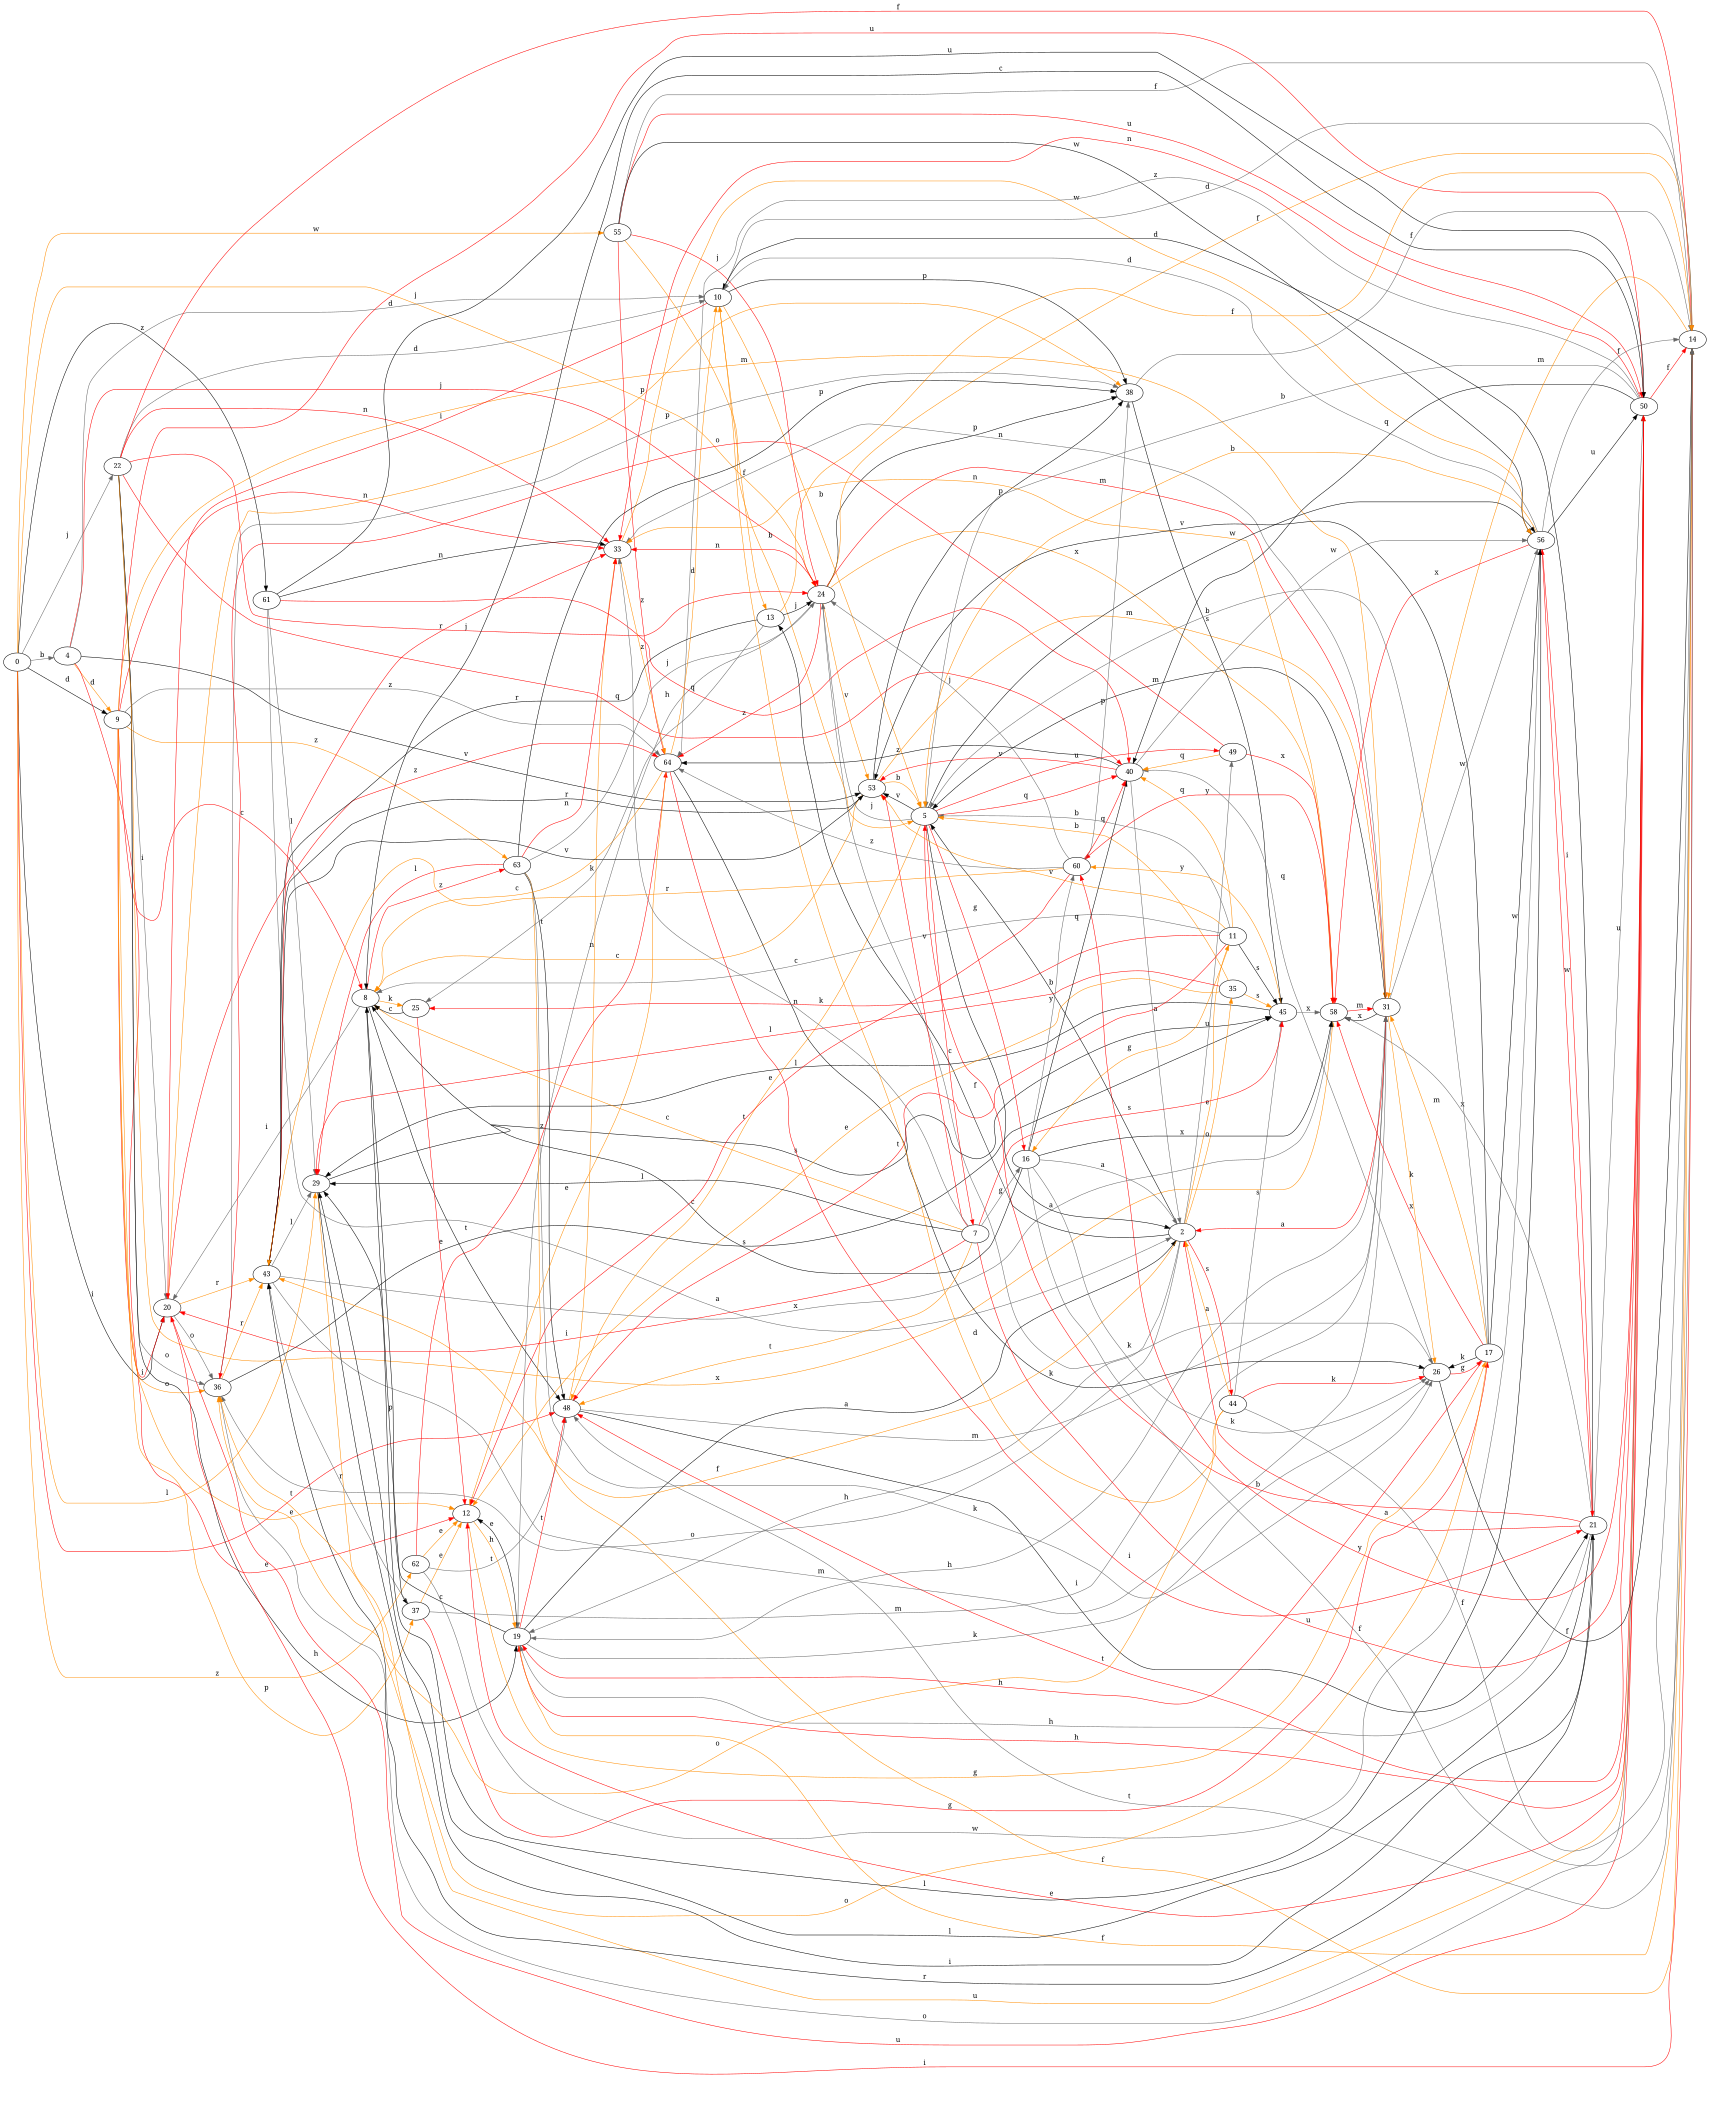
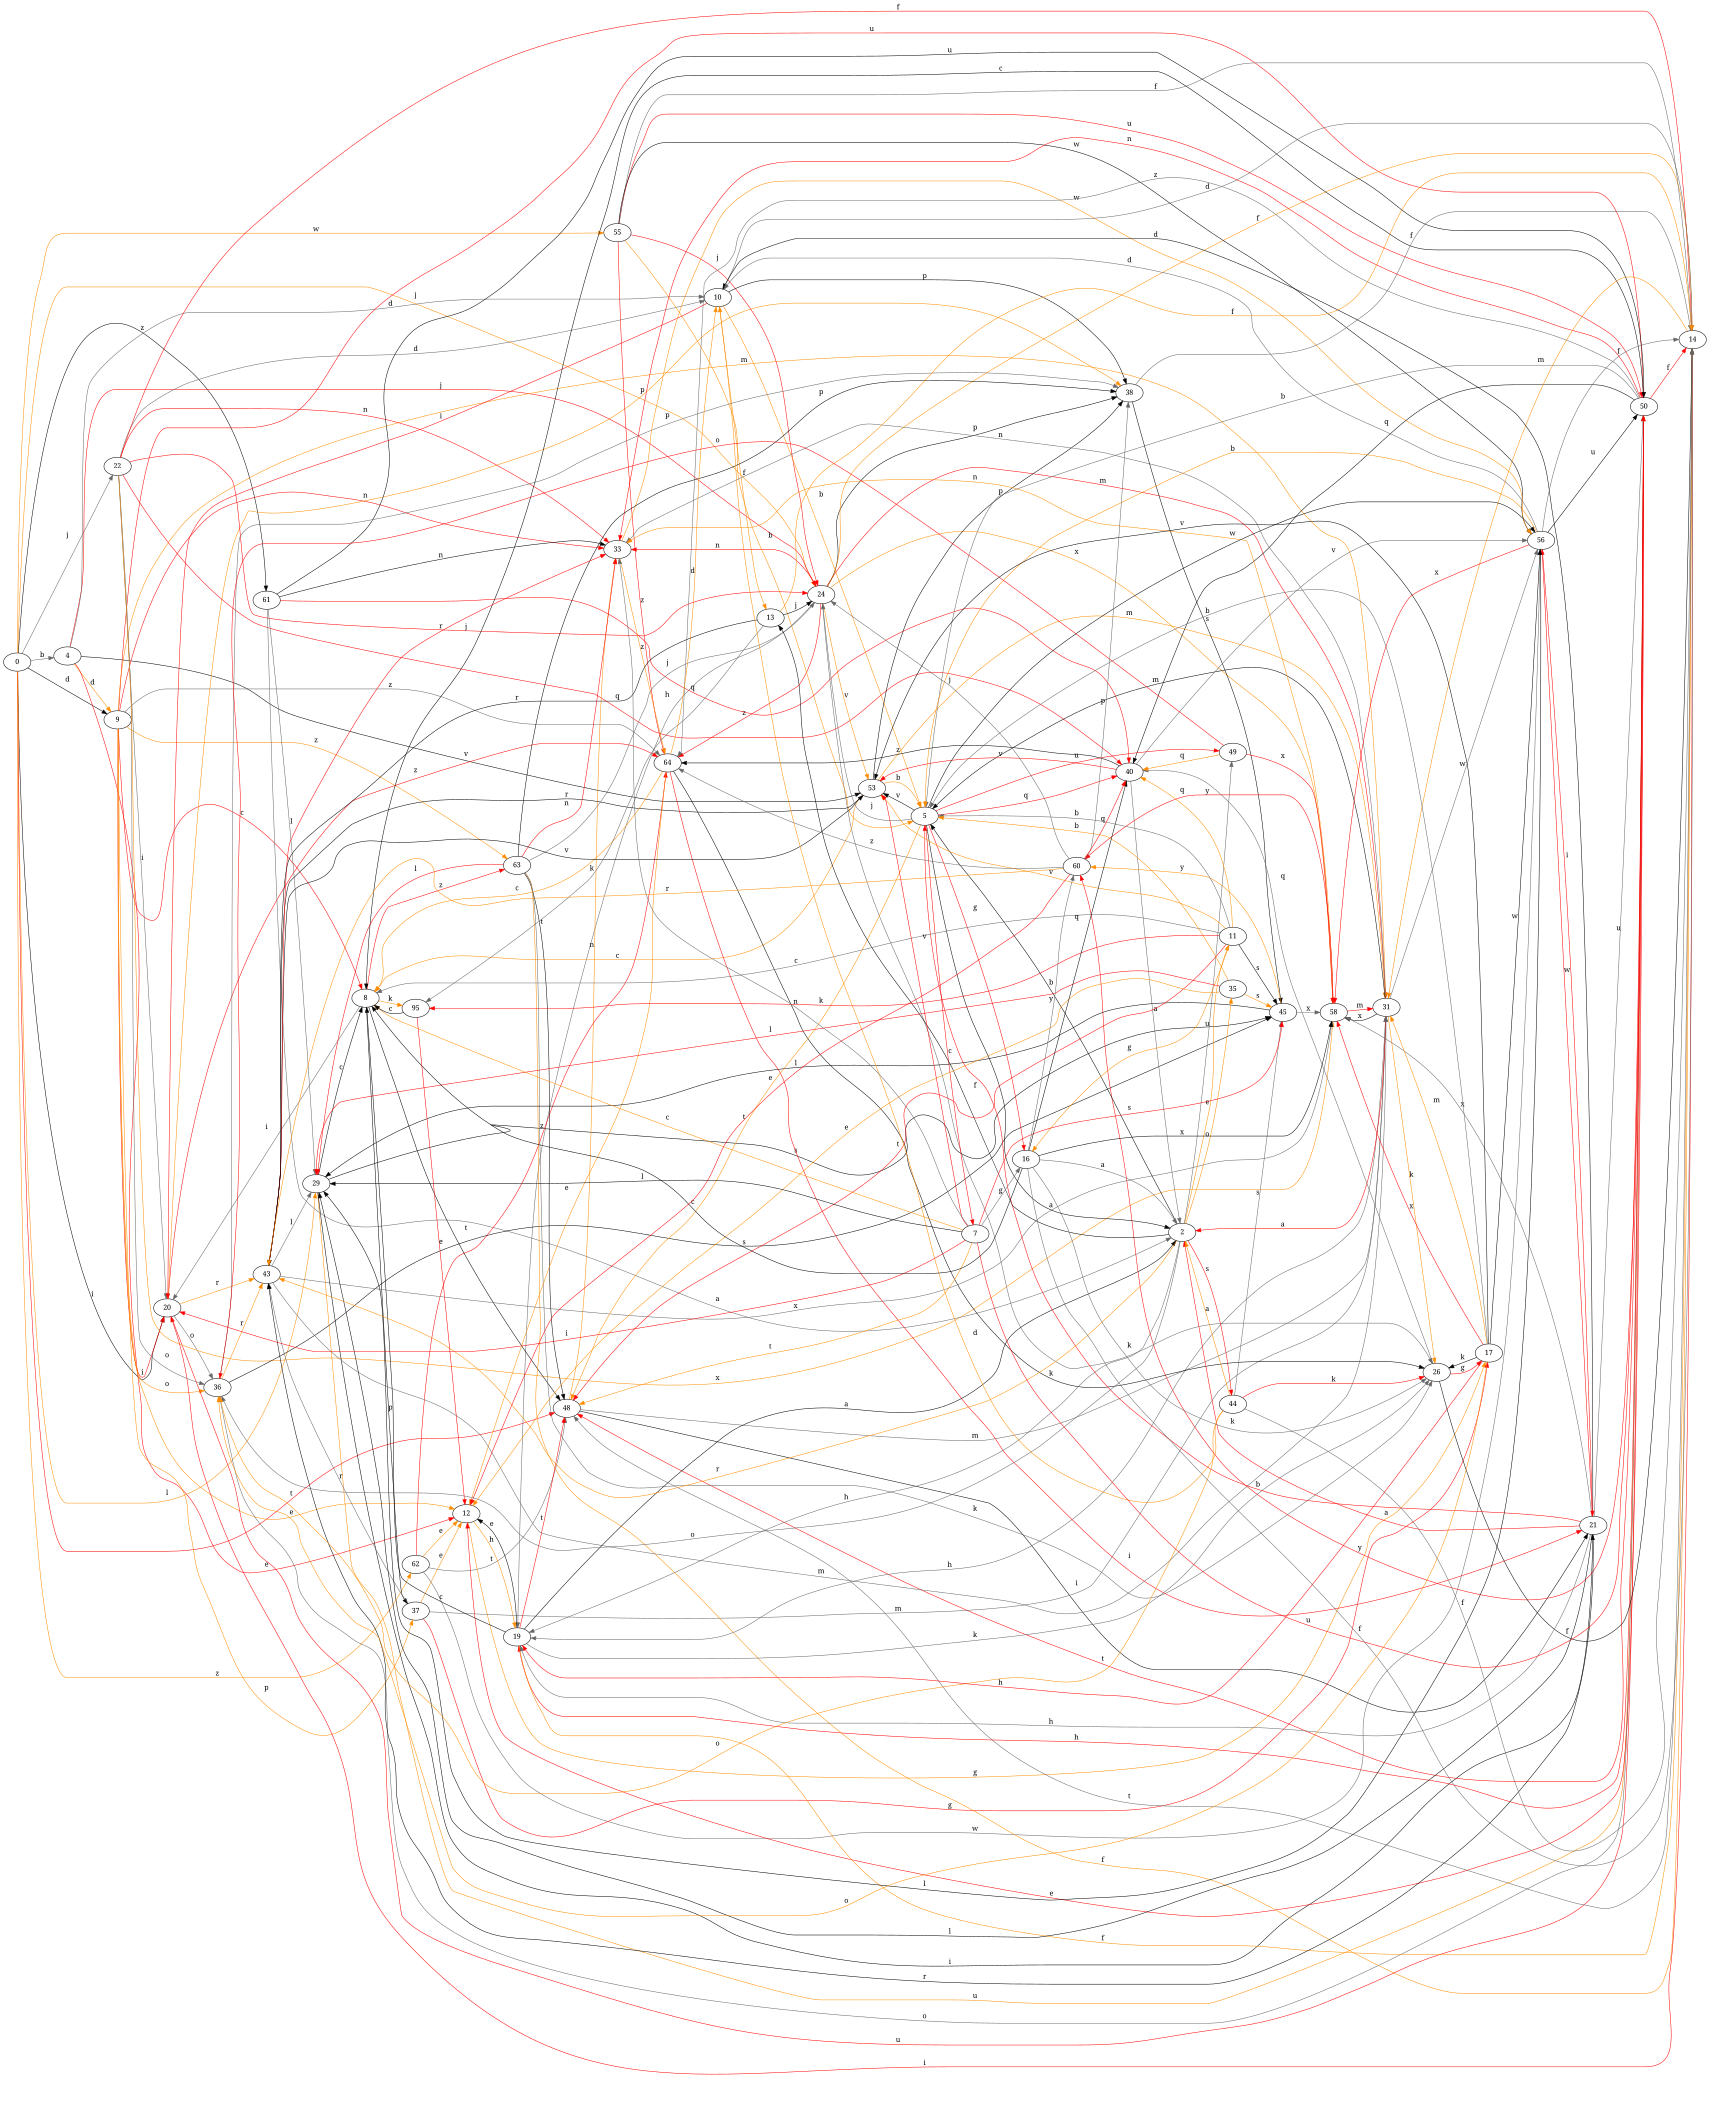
edge "40" -> "56": label "w" -> "v"
node "25": label "25" -> "95"
edge "29" -> "8": added, label "c"
edge "22" -> "19": removed, label "h"
edge "2" -> "43": label "f" -> "r"
